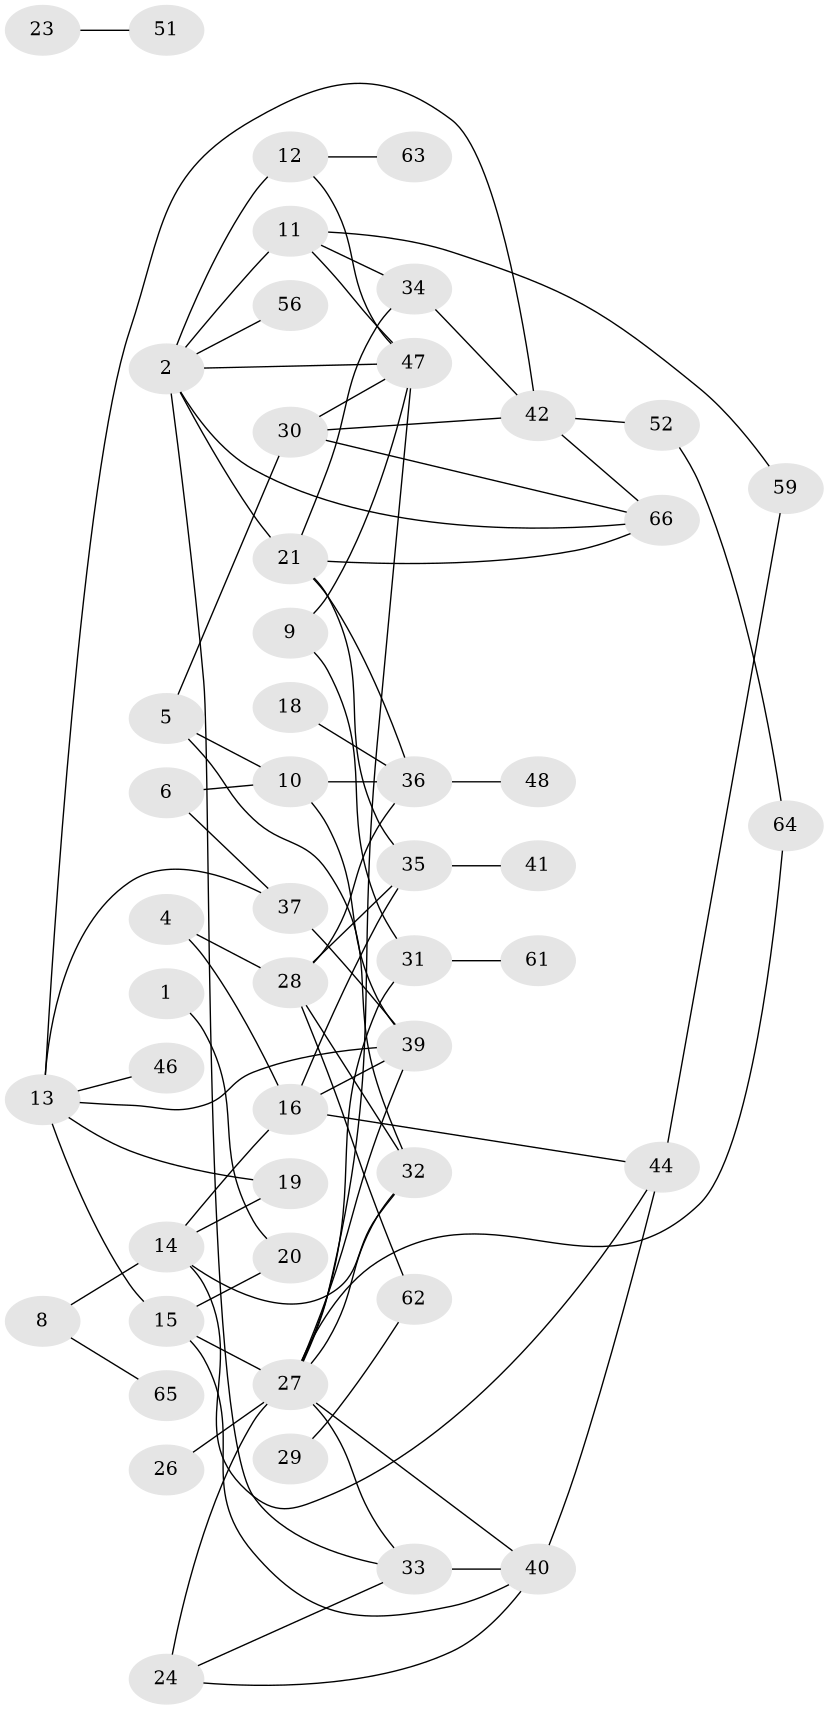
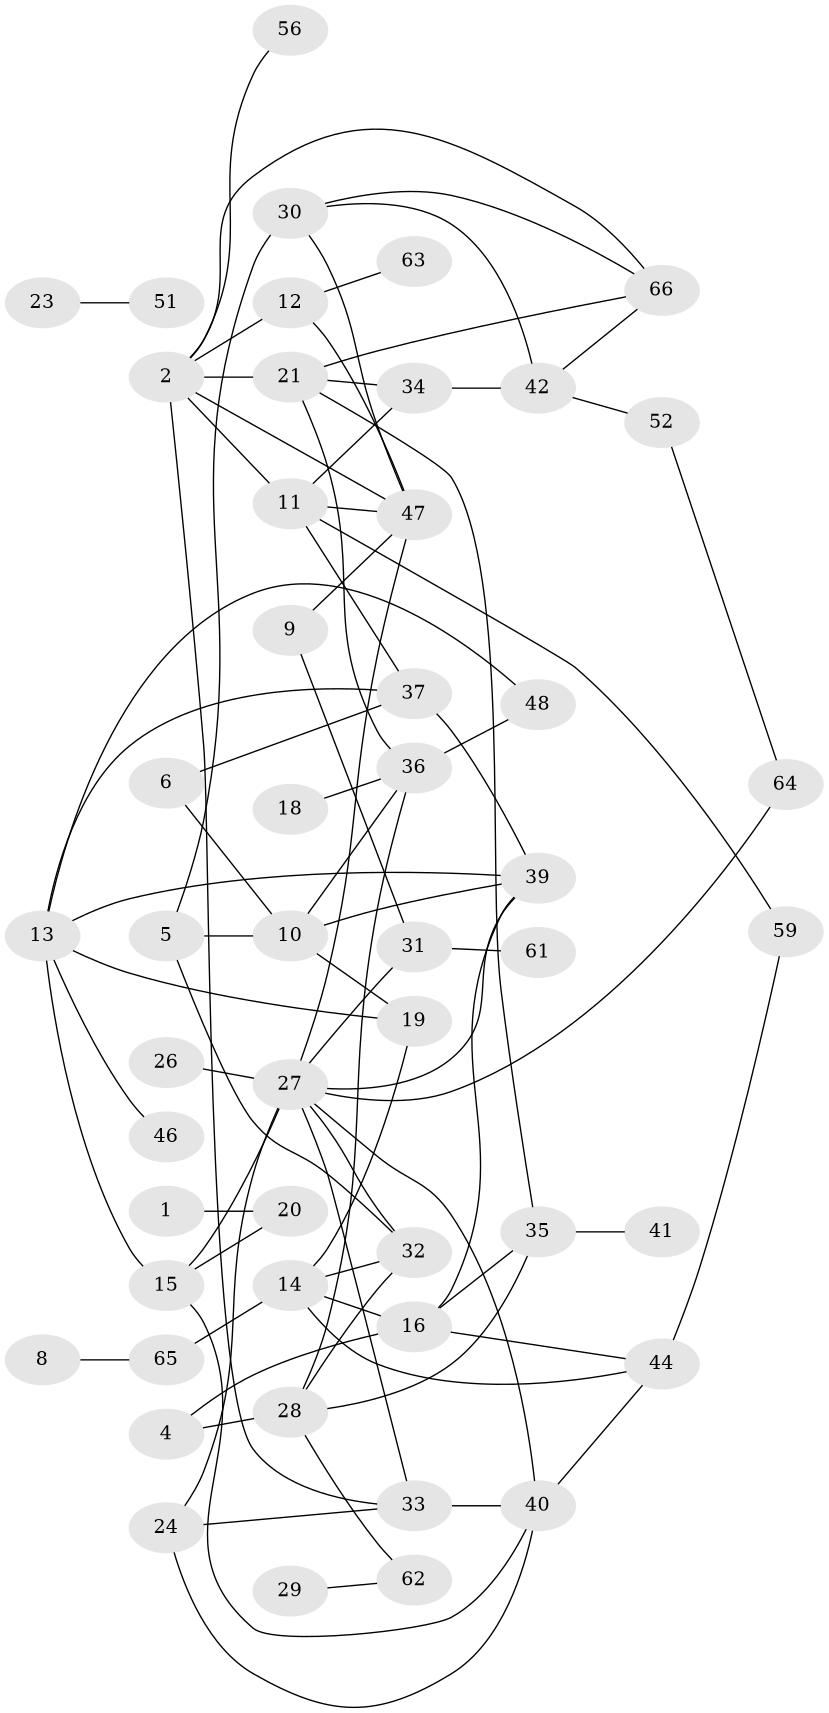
edge "42" -- "13": now "48" -- "13"
edge "11" -- "37": added
edge "10" -- "19": added
edge "14" -- "8": now "14" -- "65"
